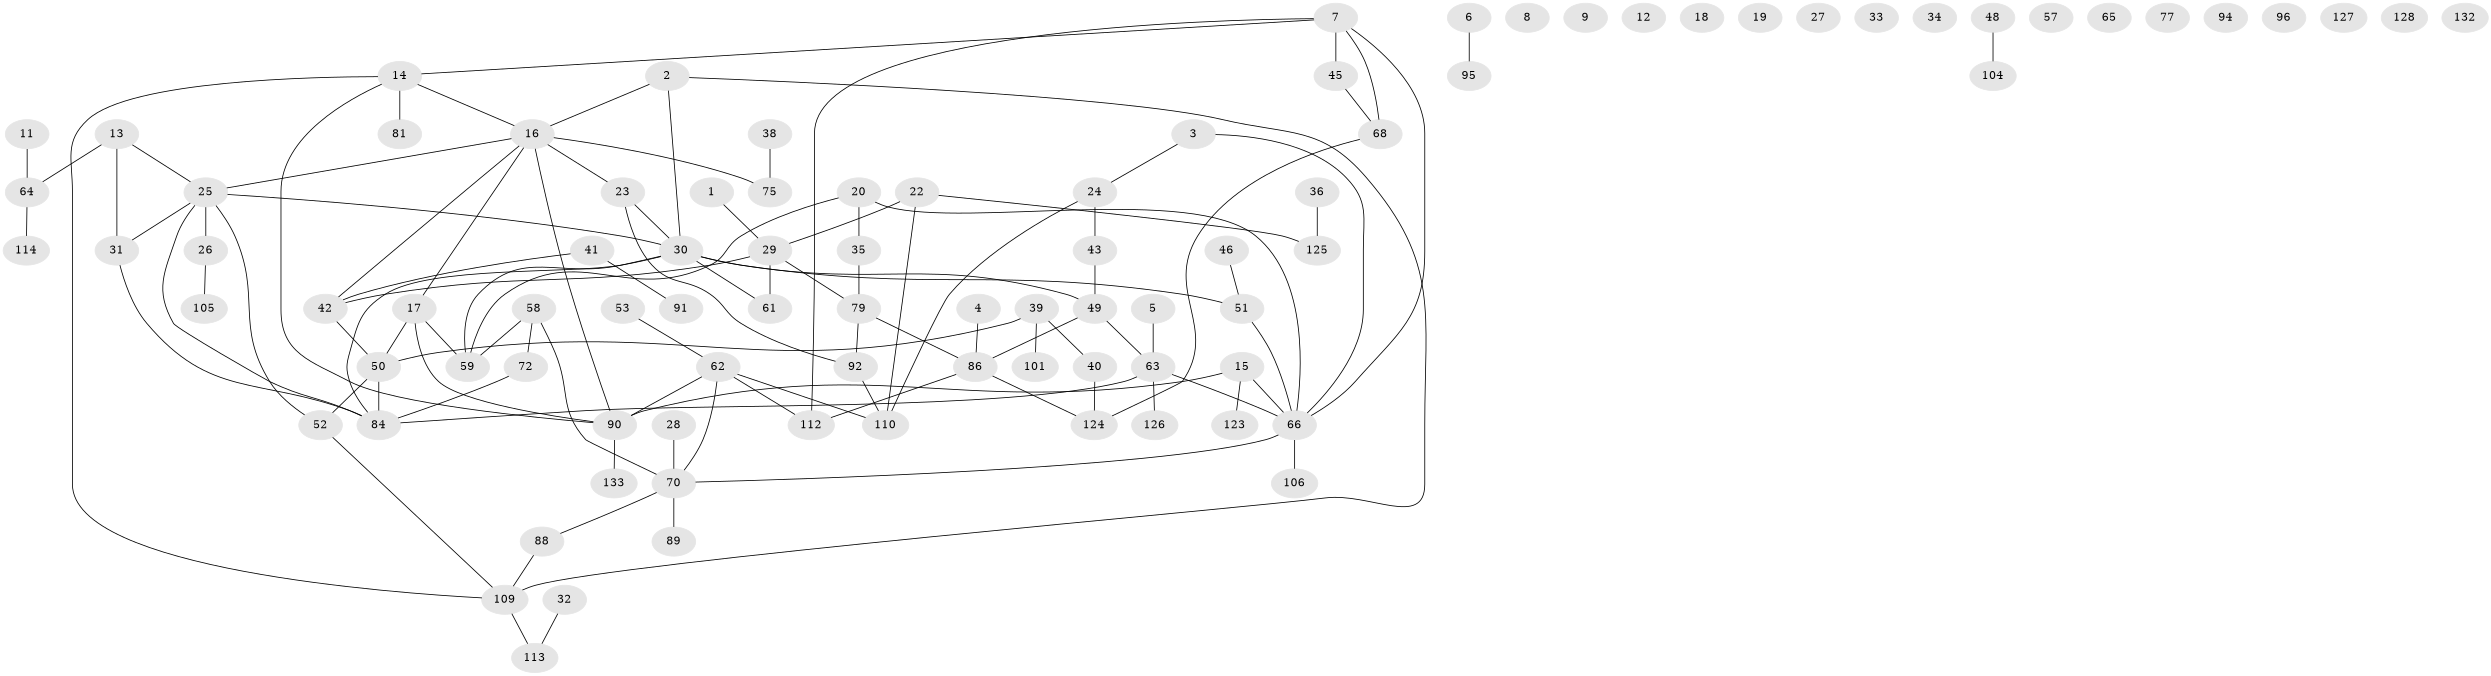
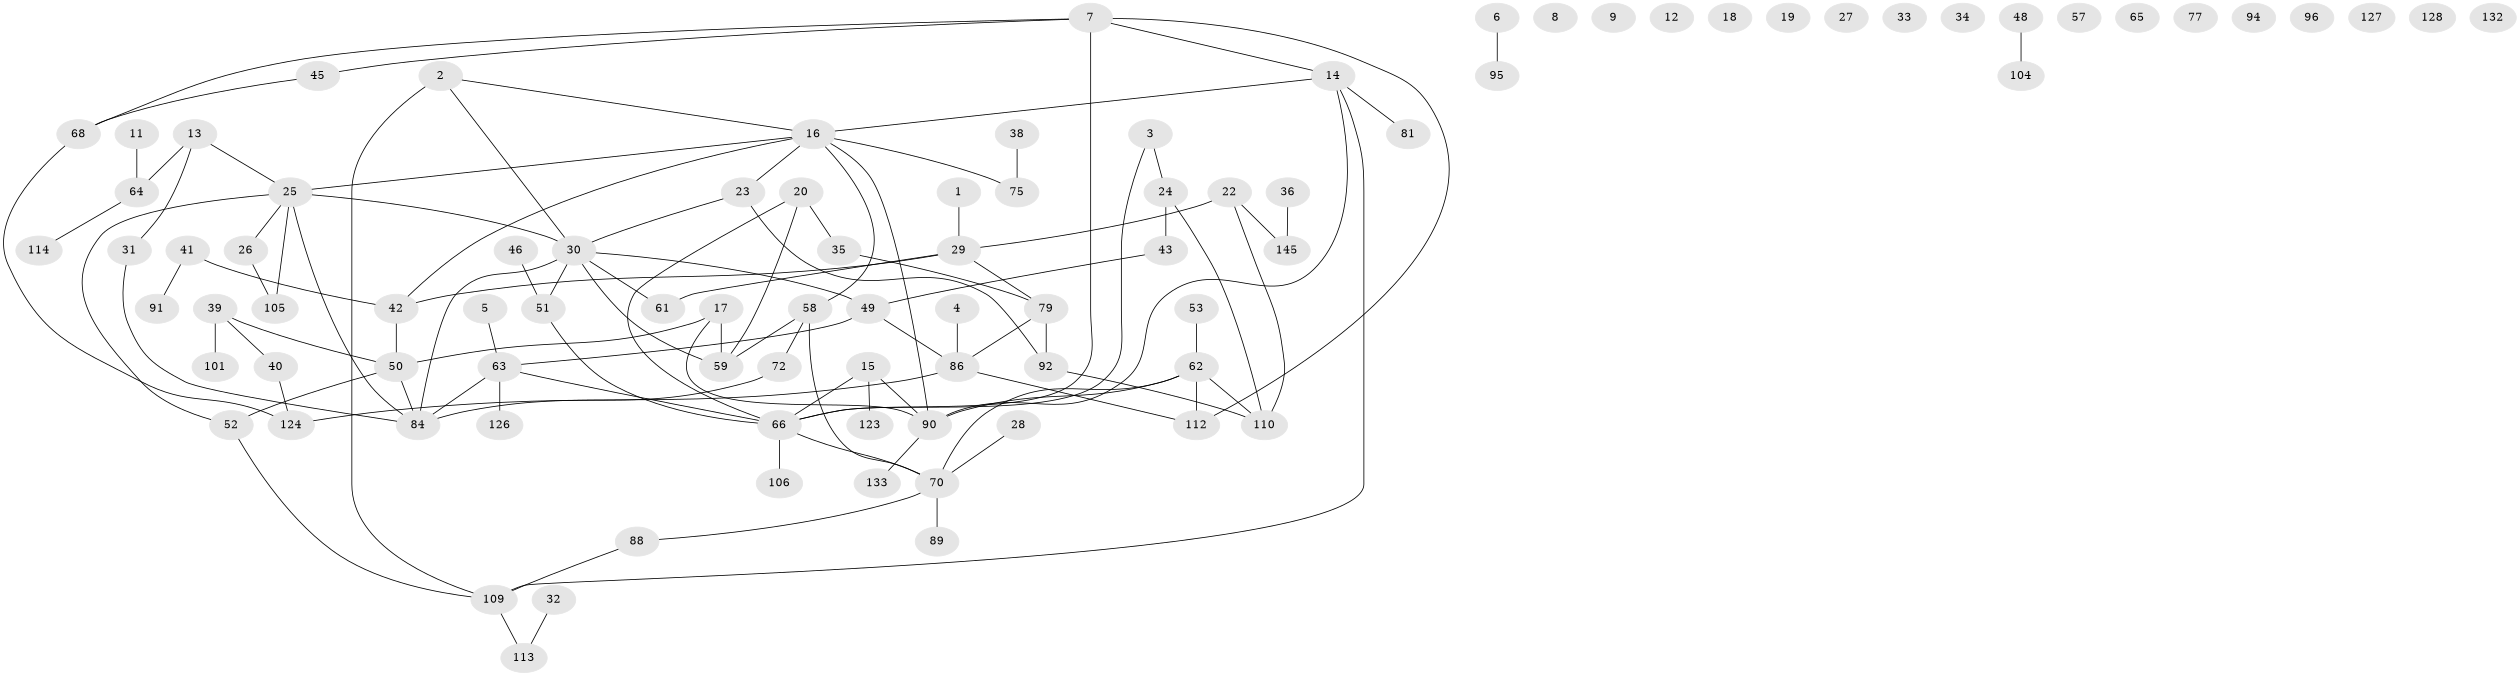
edge "16" -- "17": now "16" -- "58"
edge "25" -- "31": now "25" -- "105"
node "125": label "125" -> "145"
